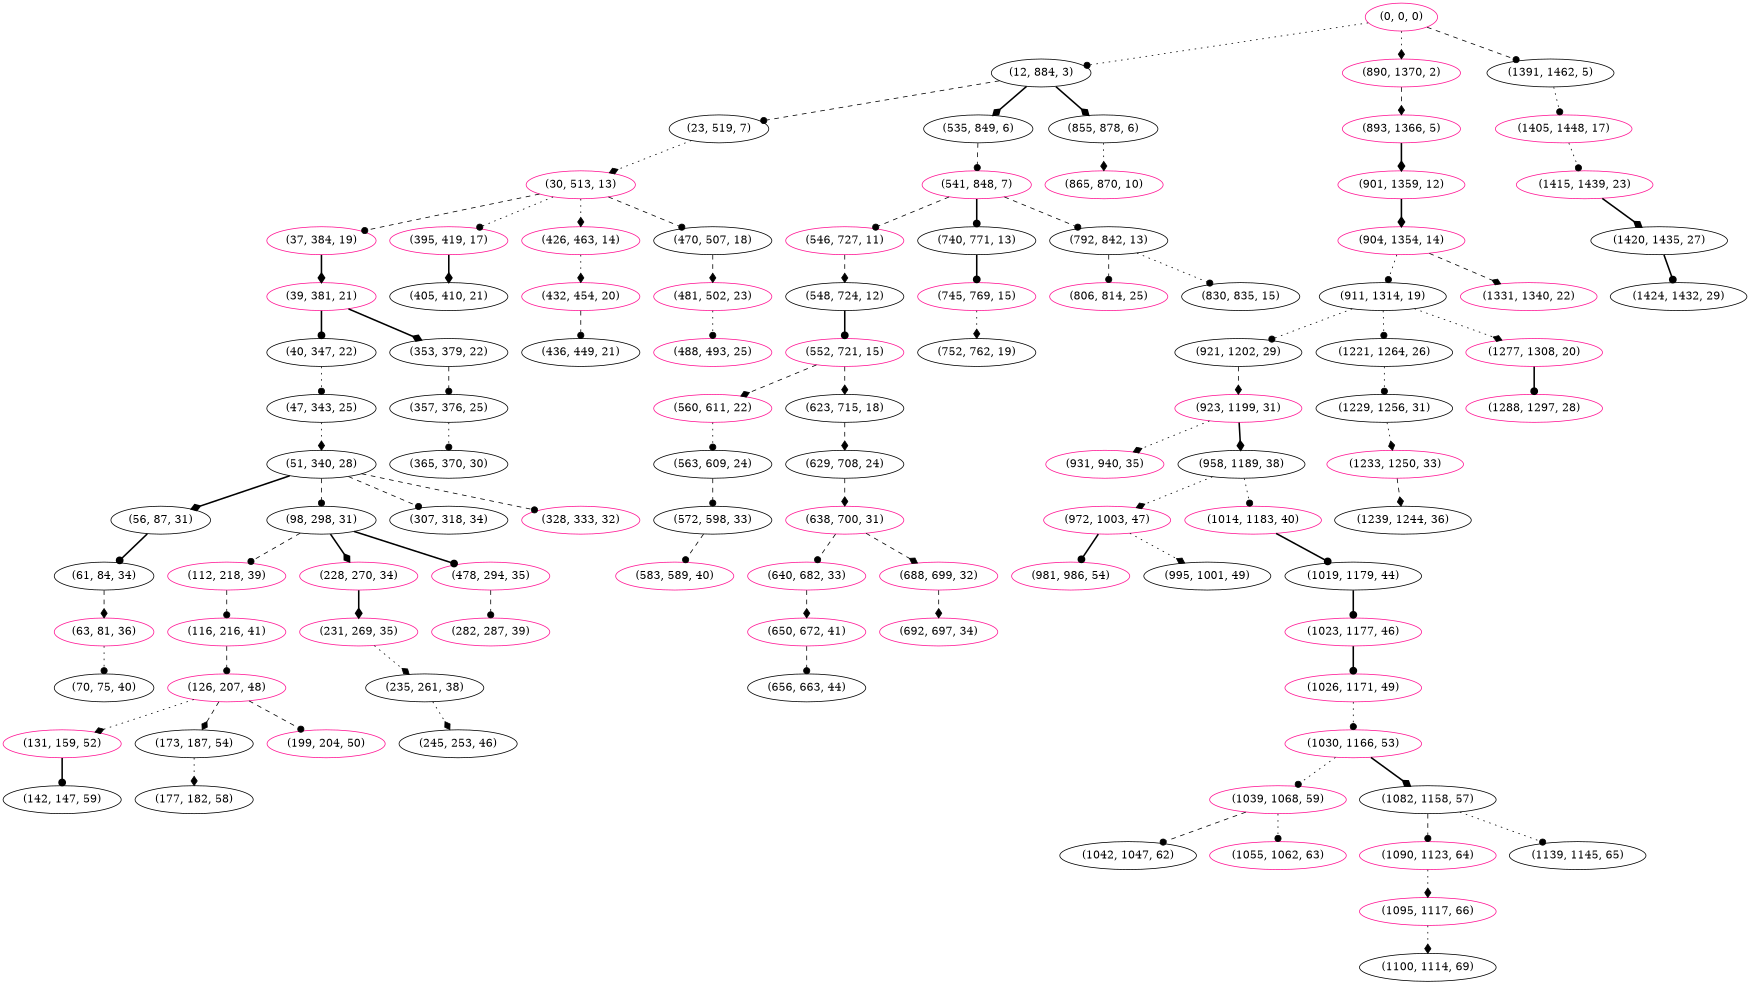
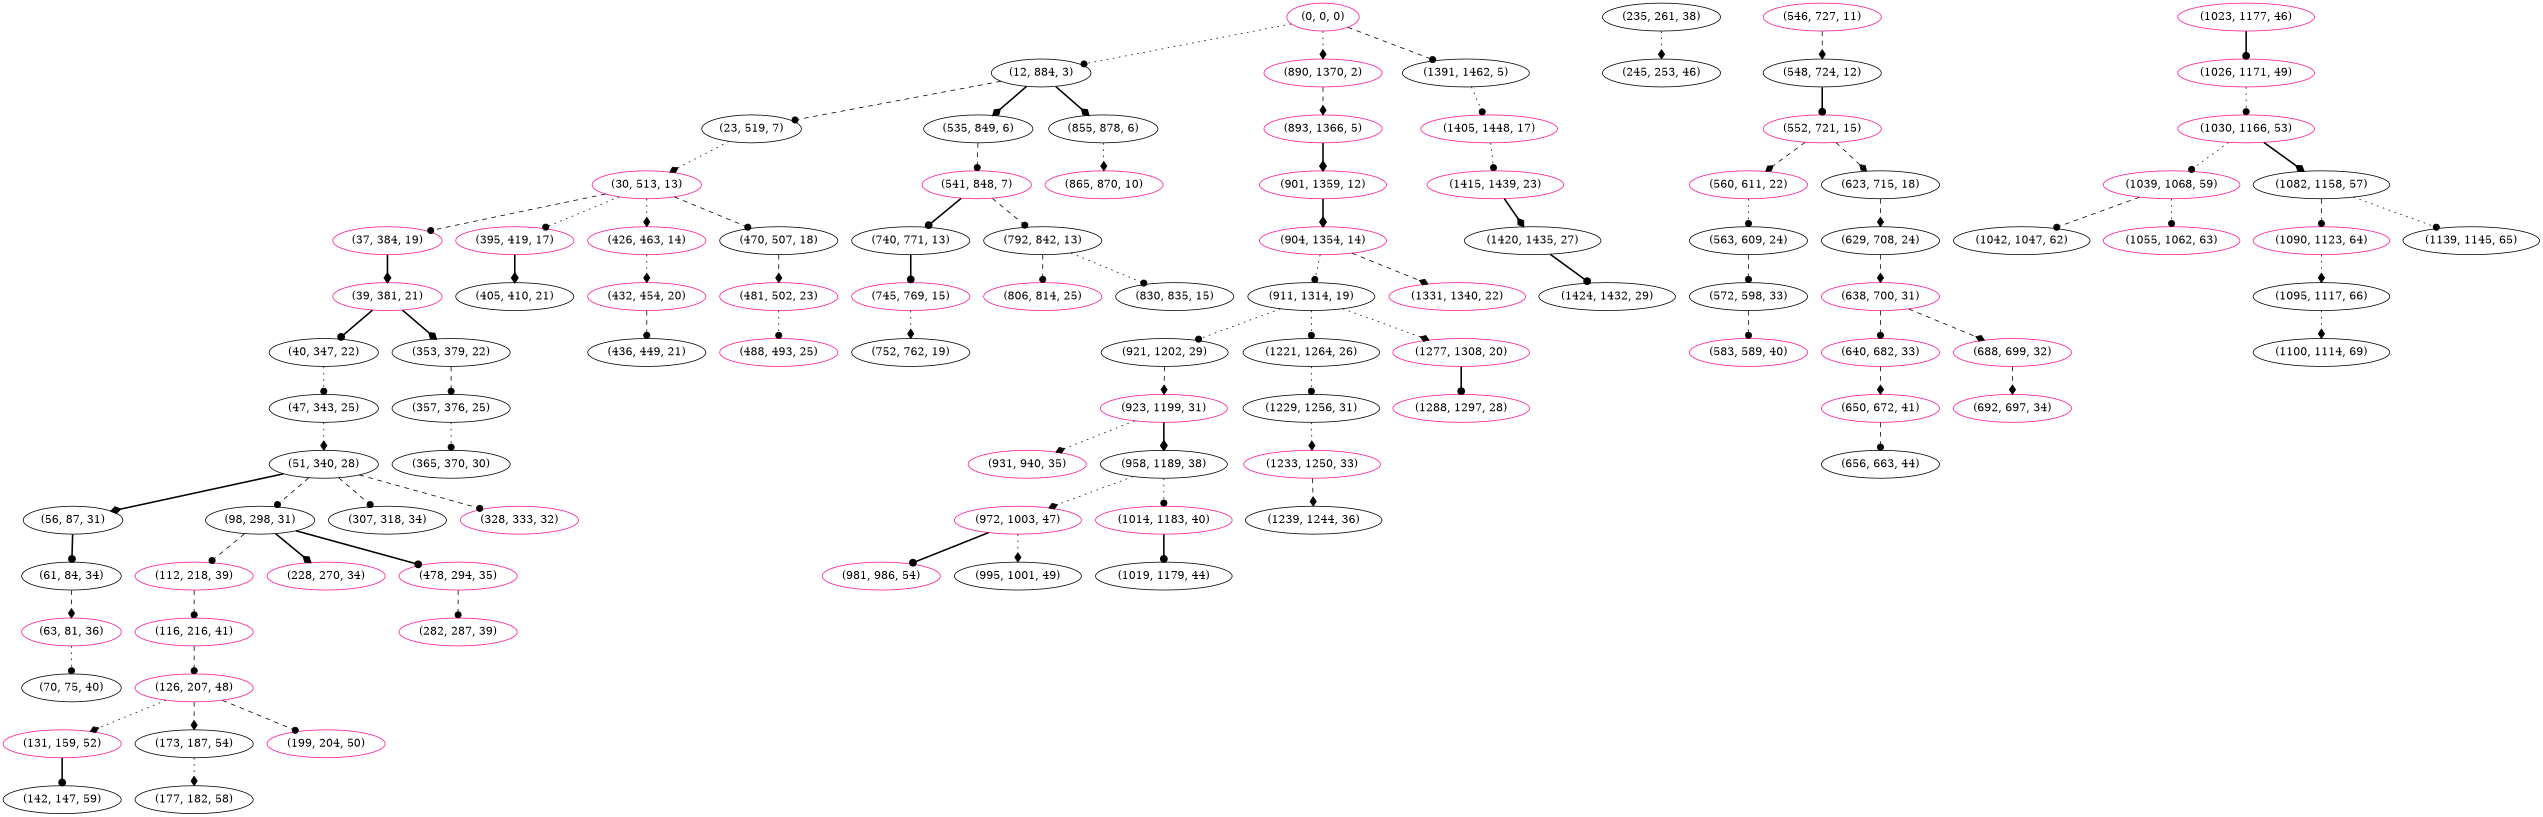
edge "(541, 848, 7)" -> "(546, 727, 11)": removed
edge "(1019, 1179, 44)" -> "(1023, 1177, 46)": removed
node "(231, 269, 35)": removed
node "(1095, 1117, 66)": color deeppink -> black
